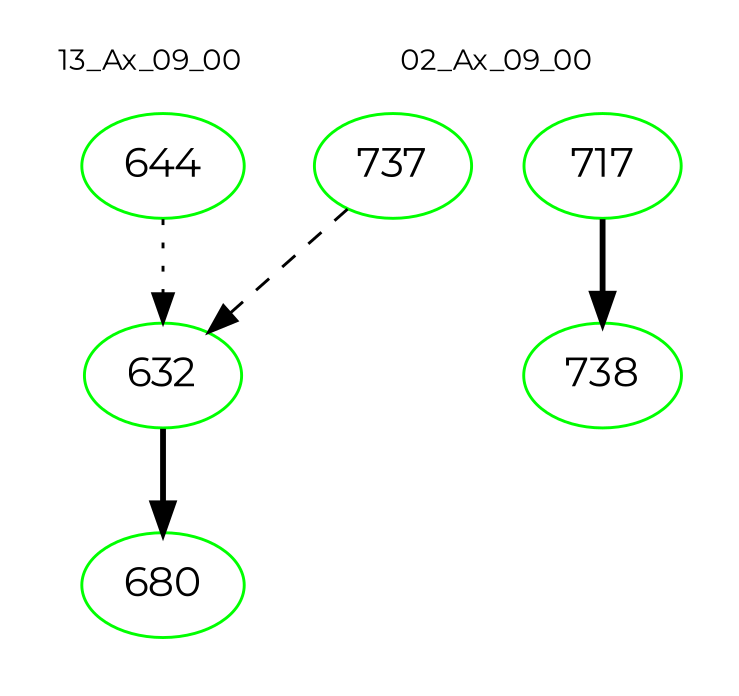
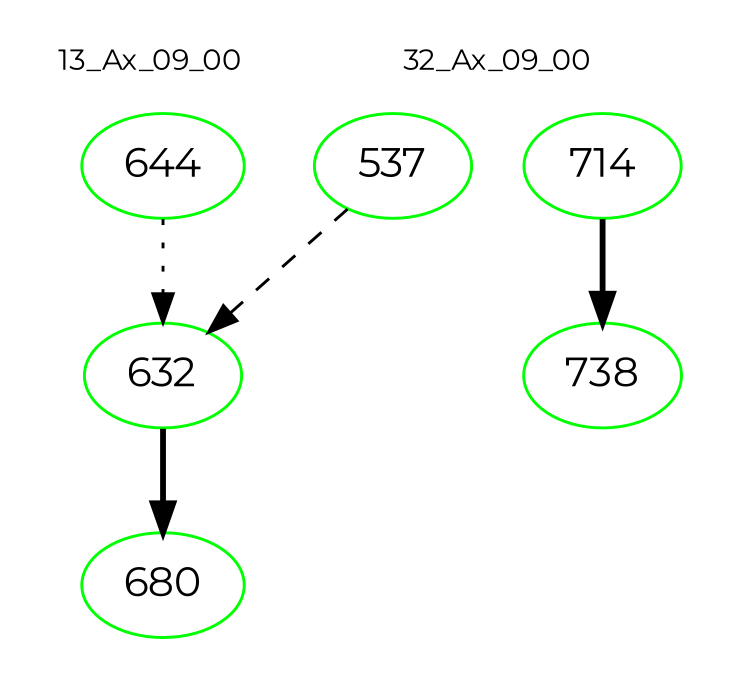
cluster "02_Ax_09_00": label "02_Ax_09_00" -> "32_Ax_09_00"
node "737": label "737" -> "537"
node "717": label "717" -> "714"
